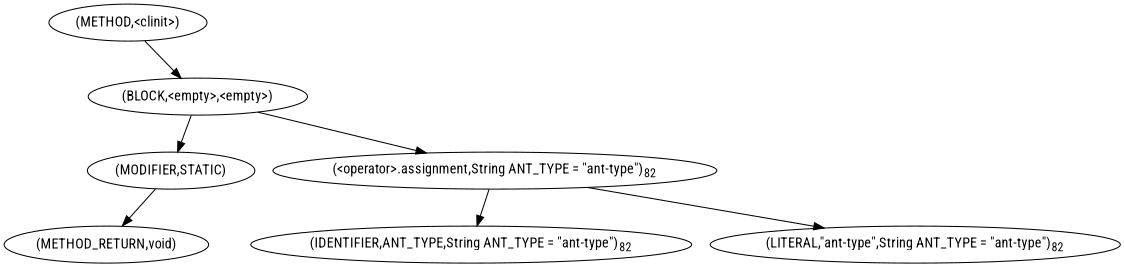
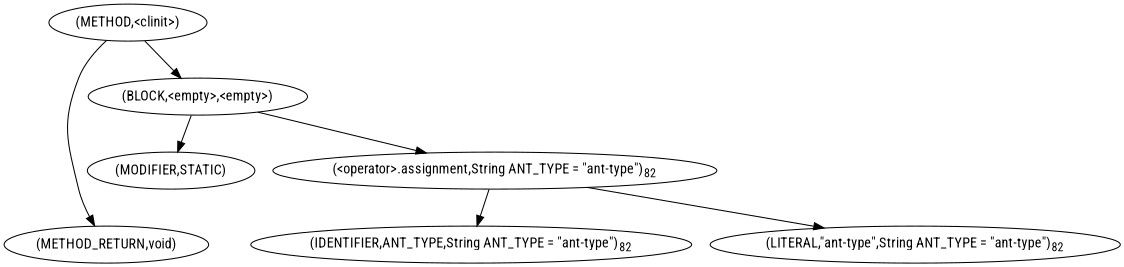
edge "(MODIFIER,STATIC)" -> "(METHOD_RETURN,void)": now "(METHOD,<clinit>)" -> "(METHOD_RETURN,void)"
